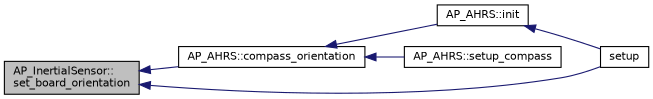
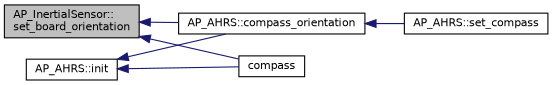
edge "AP_AHRS::init" -> "AP_AHRS::compass_orientation": reversed
node "AP_AHRS::setup_compass": label "AP_AHRS::setup_compass" -> "AP_AHRS::set_compass"
node "setup": label "setup" -> "compass"
